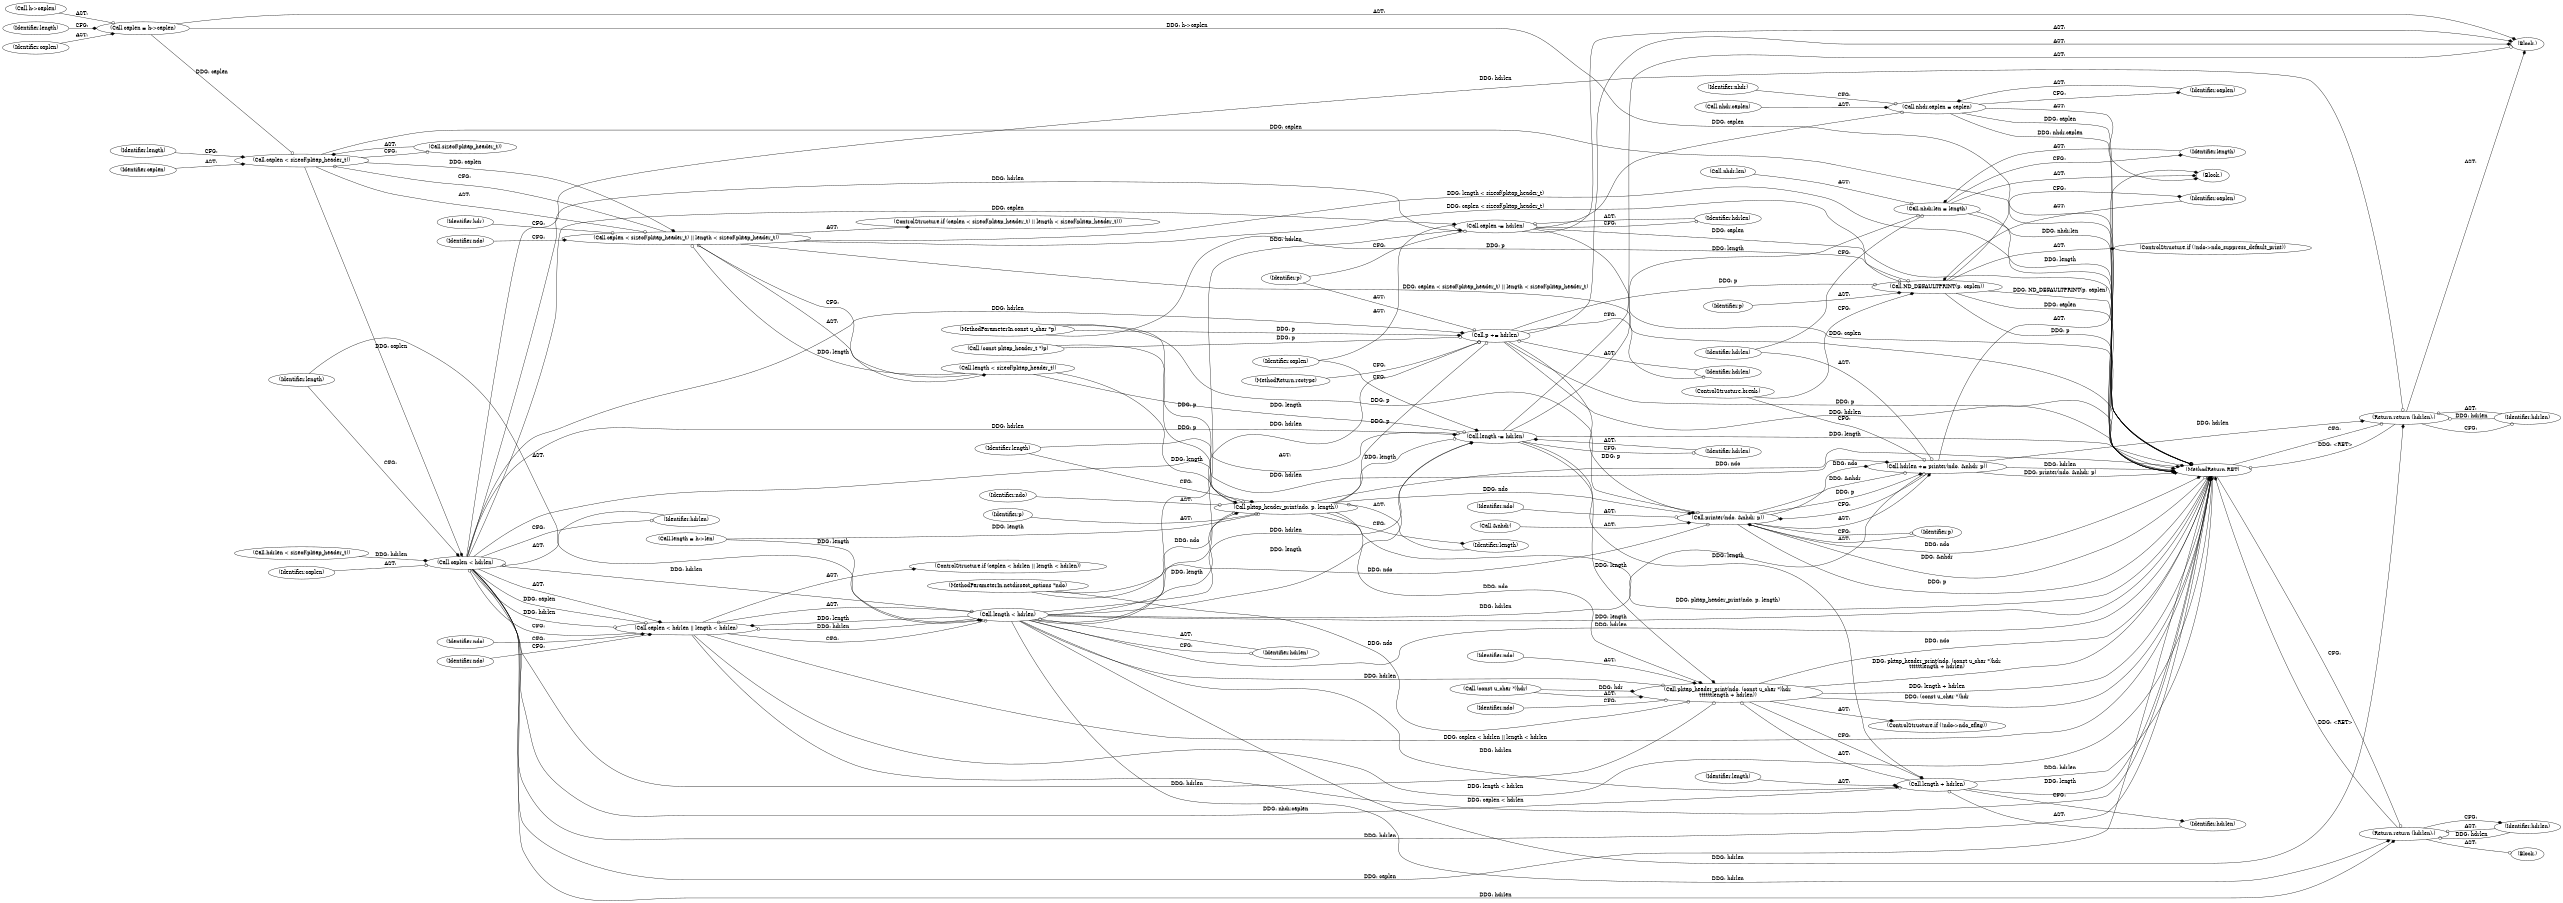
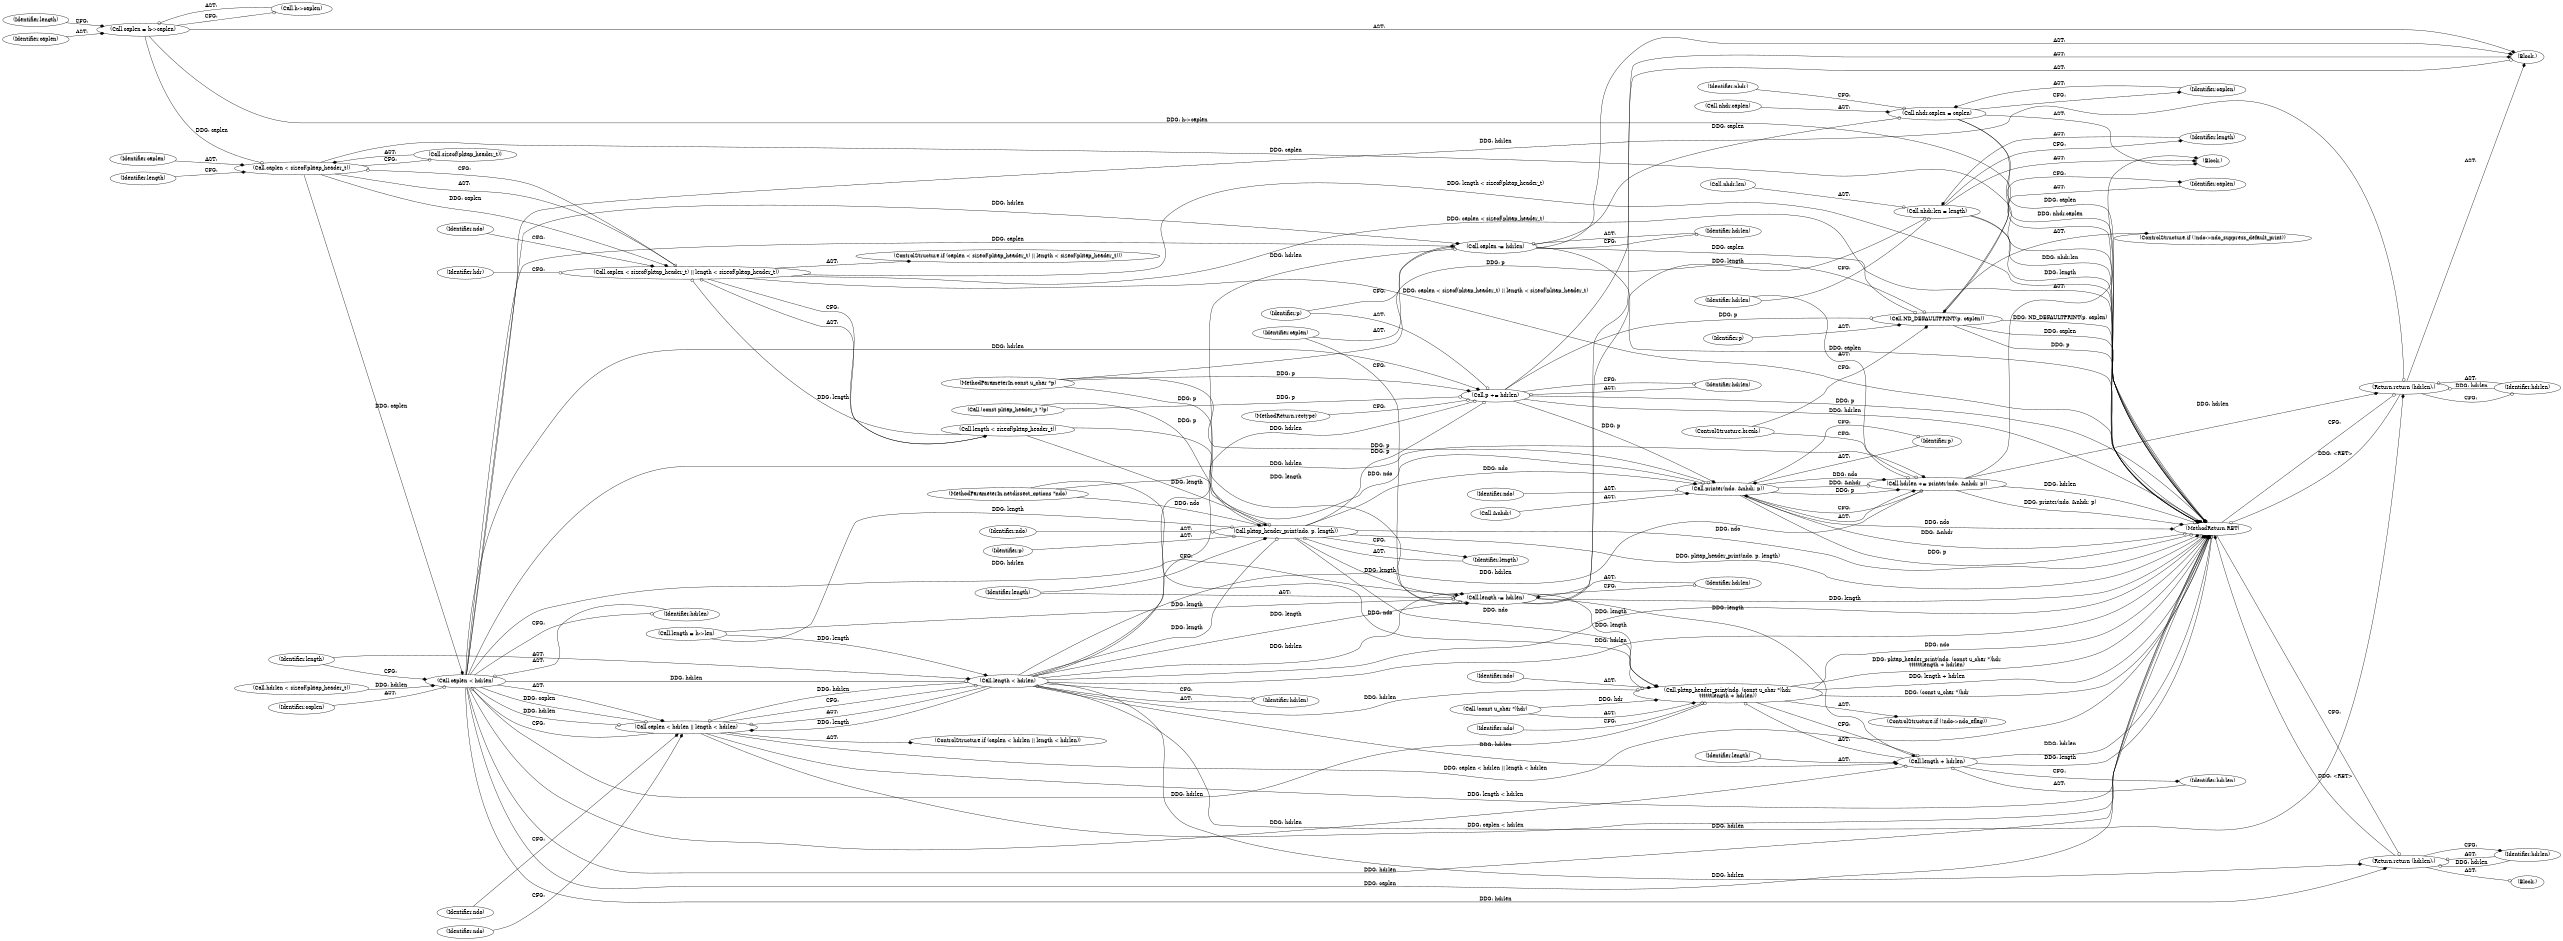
edge "(Call,caplen = h->caplen)" -> "(Call,h->caplen)": added, label "CFG:"
edge "(Call,length = h->len)" -> "(Call,length -= hdrlen)": added, label "DDG: length"
edge "(Call,caplen < hdrlen)" -> "(Call,length + hdrlen)": label "DDG: nhdr.caplen" -> "DDG: hdrlen"
